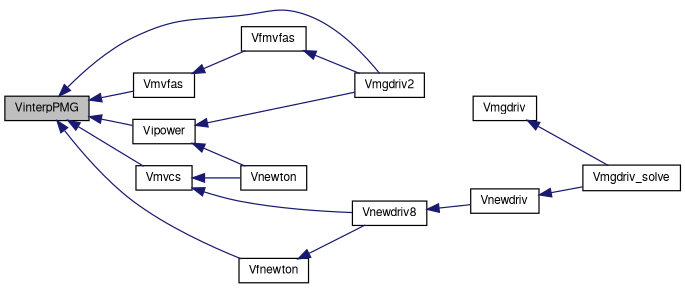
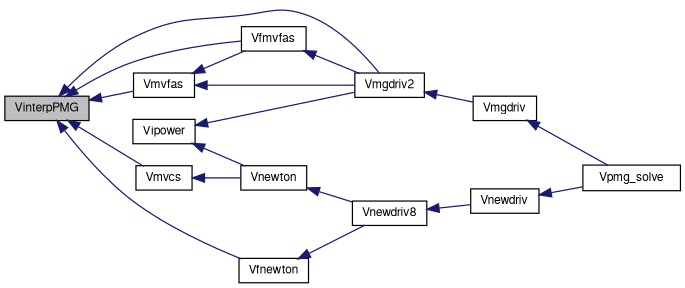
edge "Vmgdriv2" -> "Vmvfas": added
edge "Vmgdriv" -> "Vmgdriv2": added
edge "Vipower" -> "VinterpPMG": now "Vfmvfas" -> "VinterpPMG"
node "Vmgdriv_solve": label "Vmgdriv_solve" -> "Vpmg_solve"
edge "Vnewdriv8" -> "Vmvcs": now "Vnewdriv8" -> "Vnewton"
